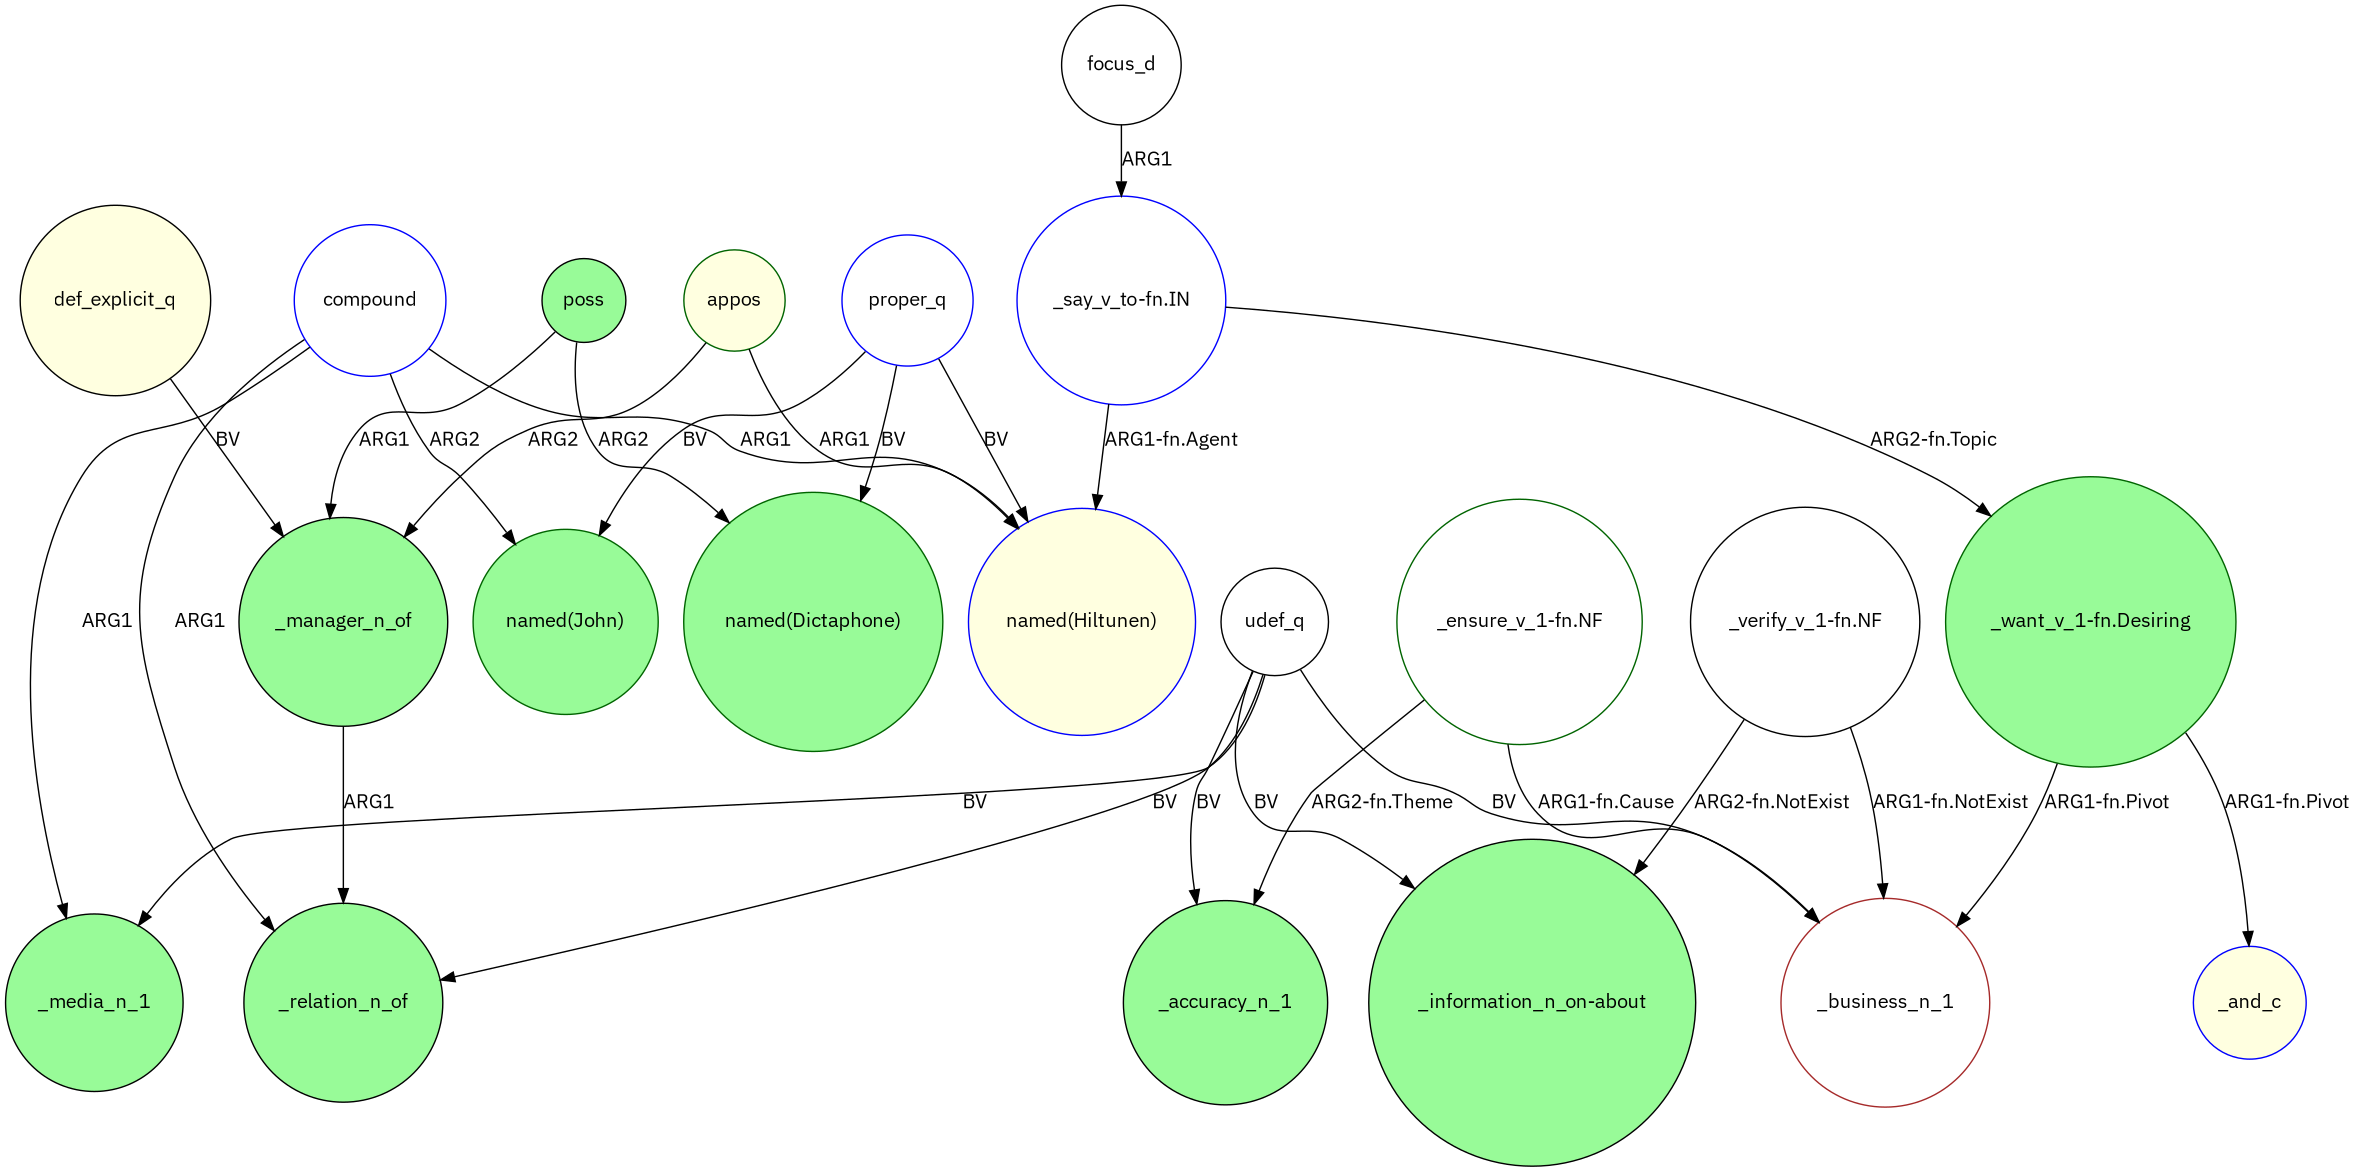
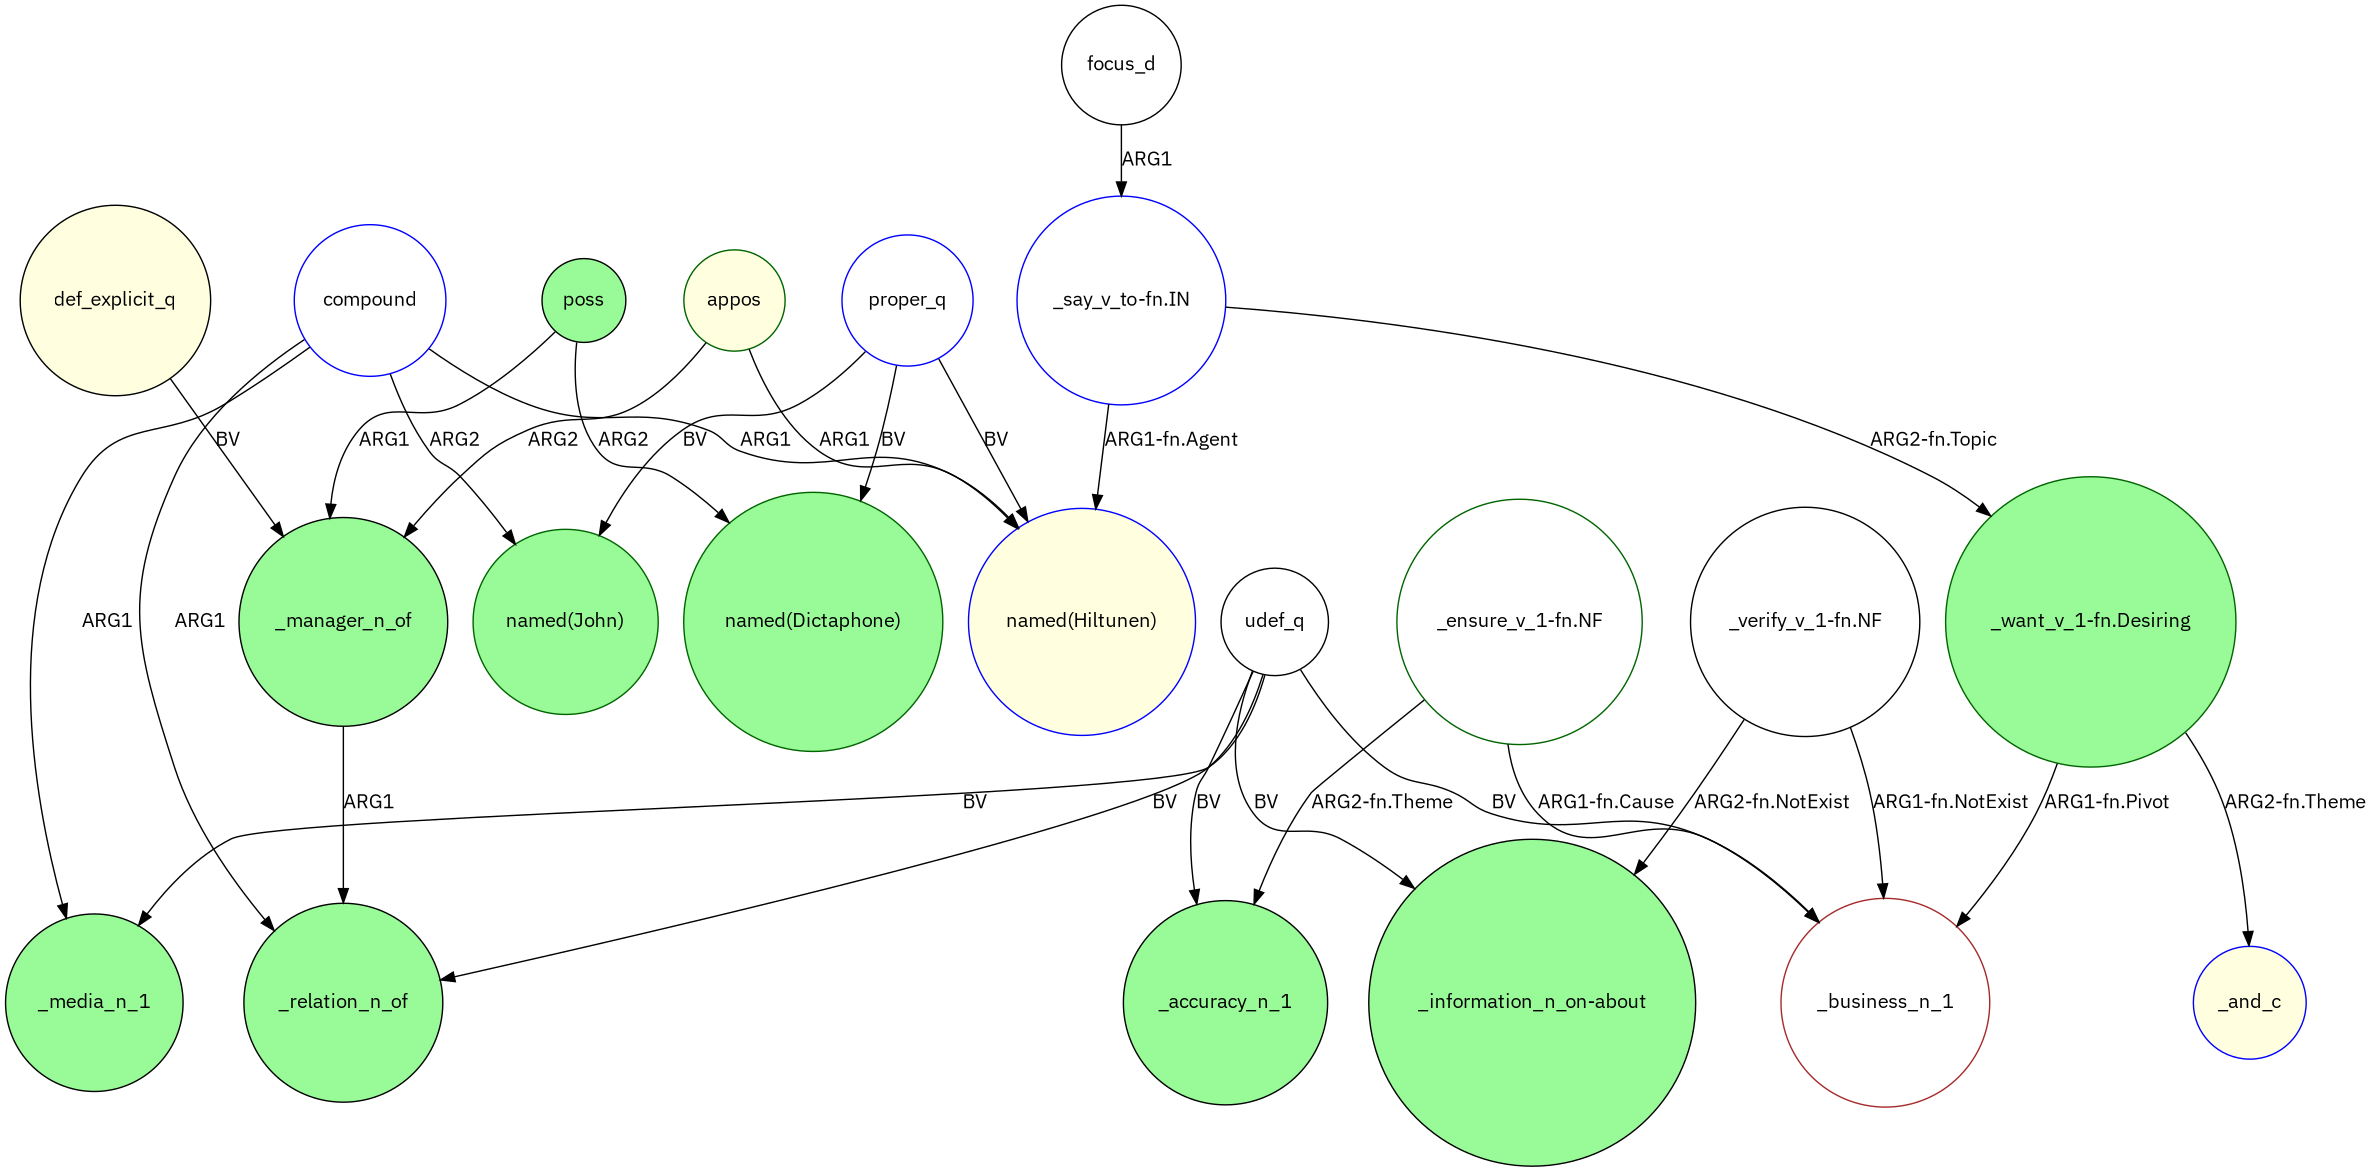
edge "_want_v_1-fn.Desiring" -> "_and_c": label "ARG1-fn.Pivot" -> "ARG2-fn.Theme"
